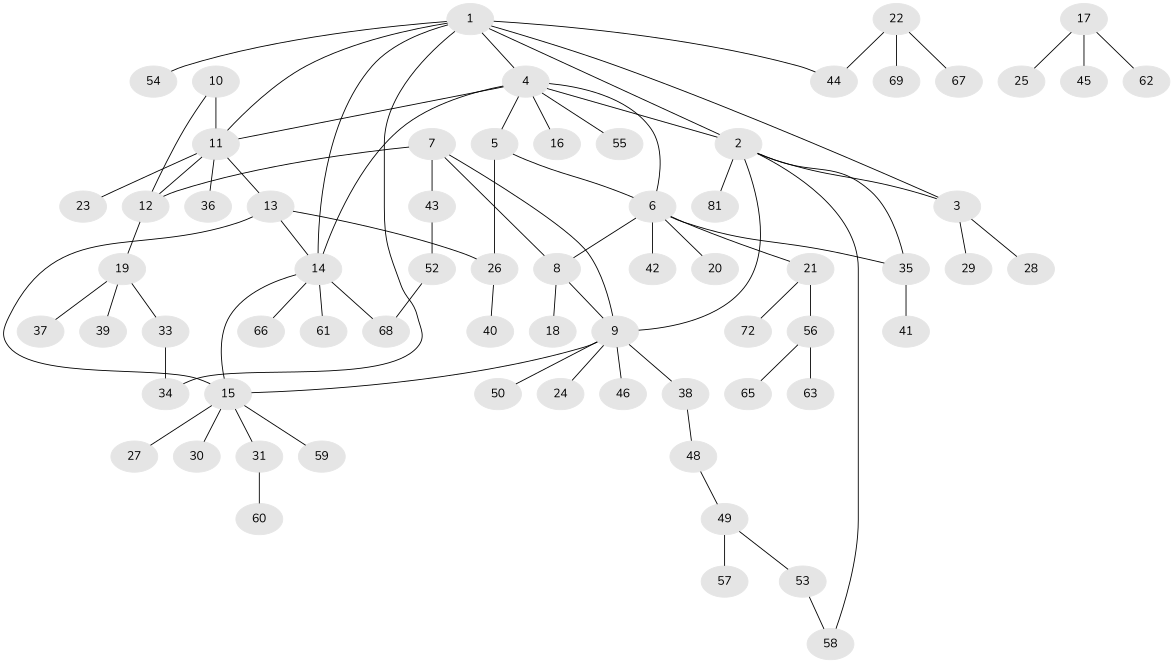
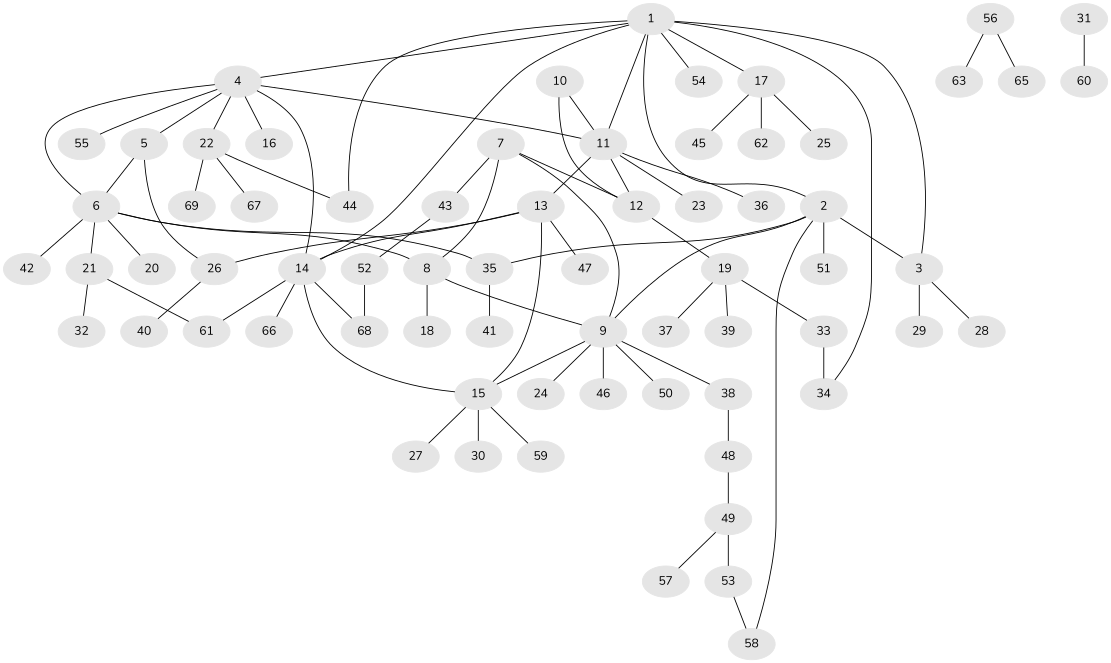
edge "1" -- "17": added
edge "4" -- "2": now "4" -- "22"
node "81": label "81" -> "51"
node "47": added
edge "21" -- "56": now "21" -- "61"
node "72": label "72" -> "32"
edge "15" -- "31": removed
